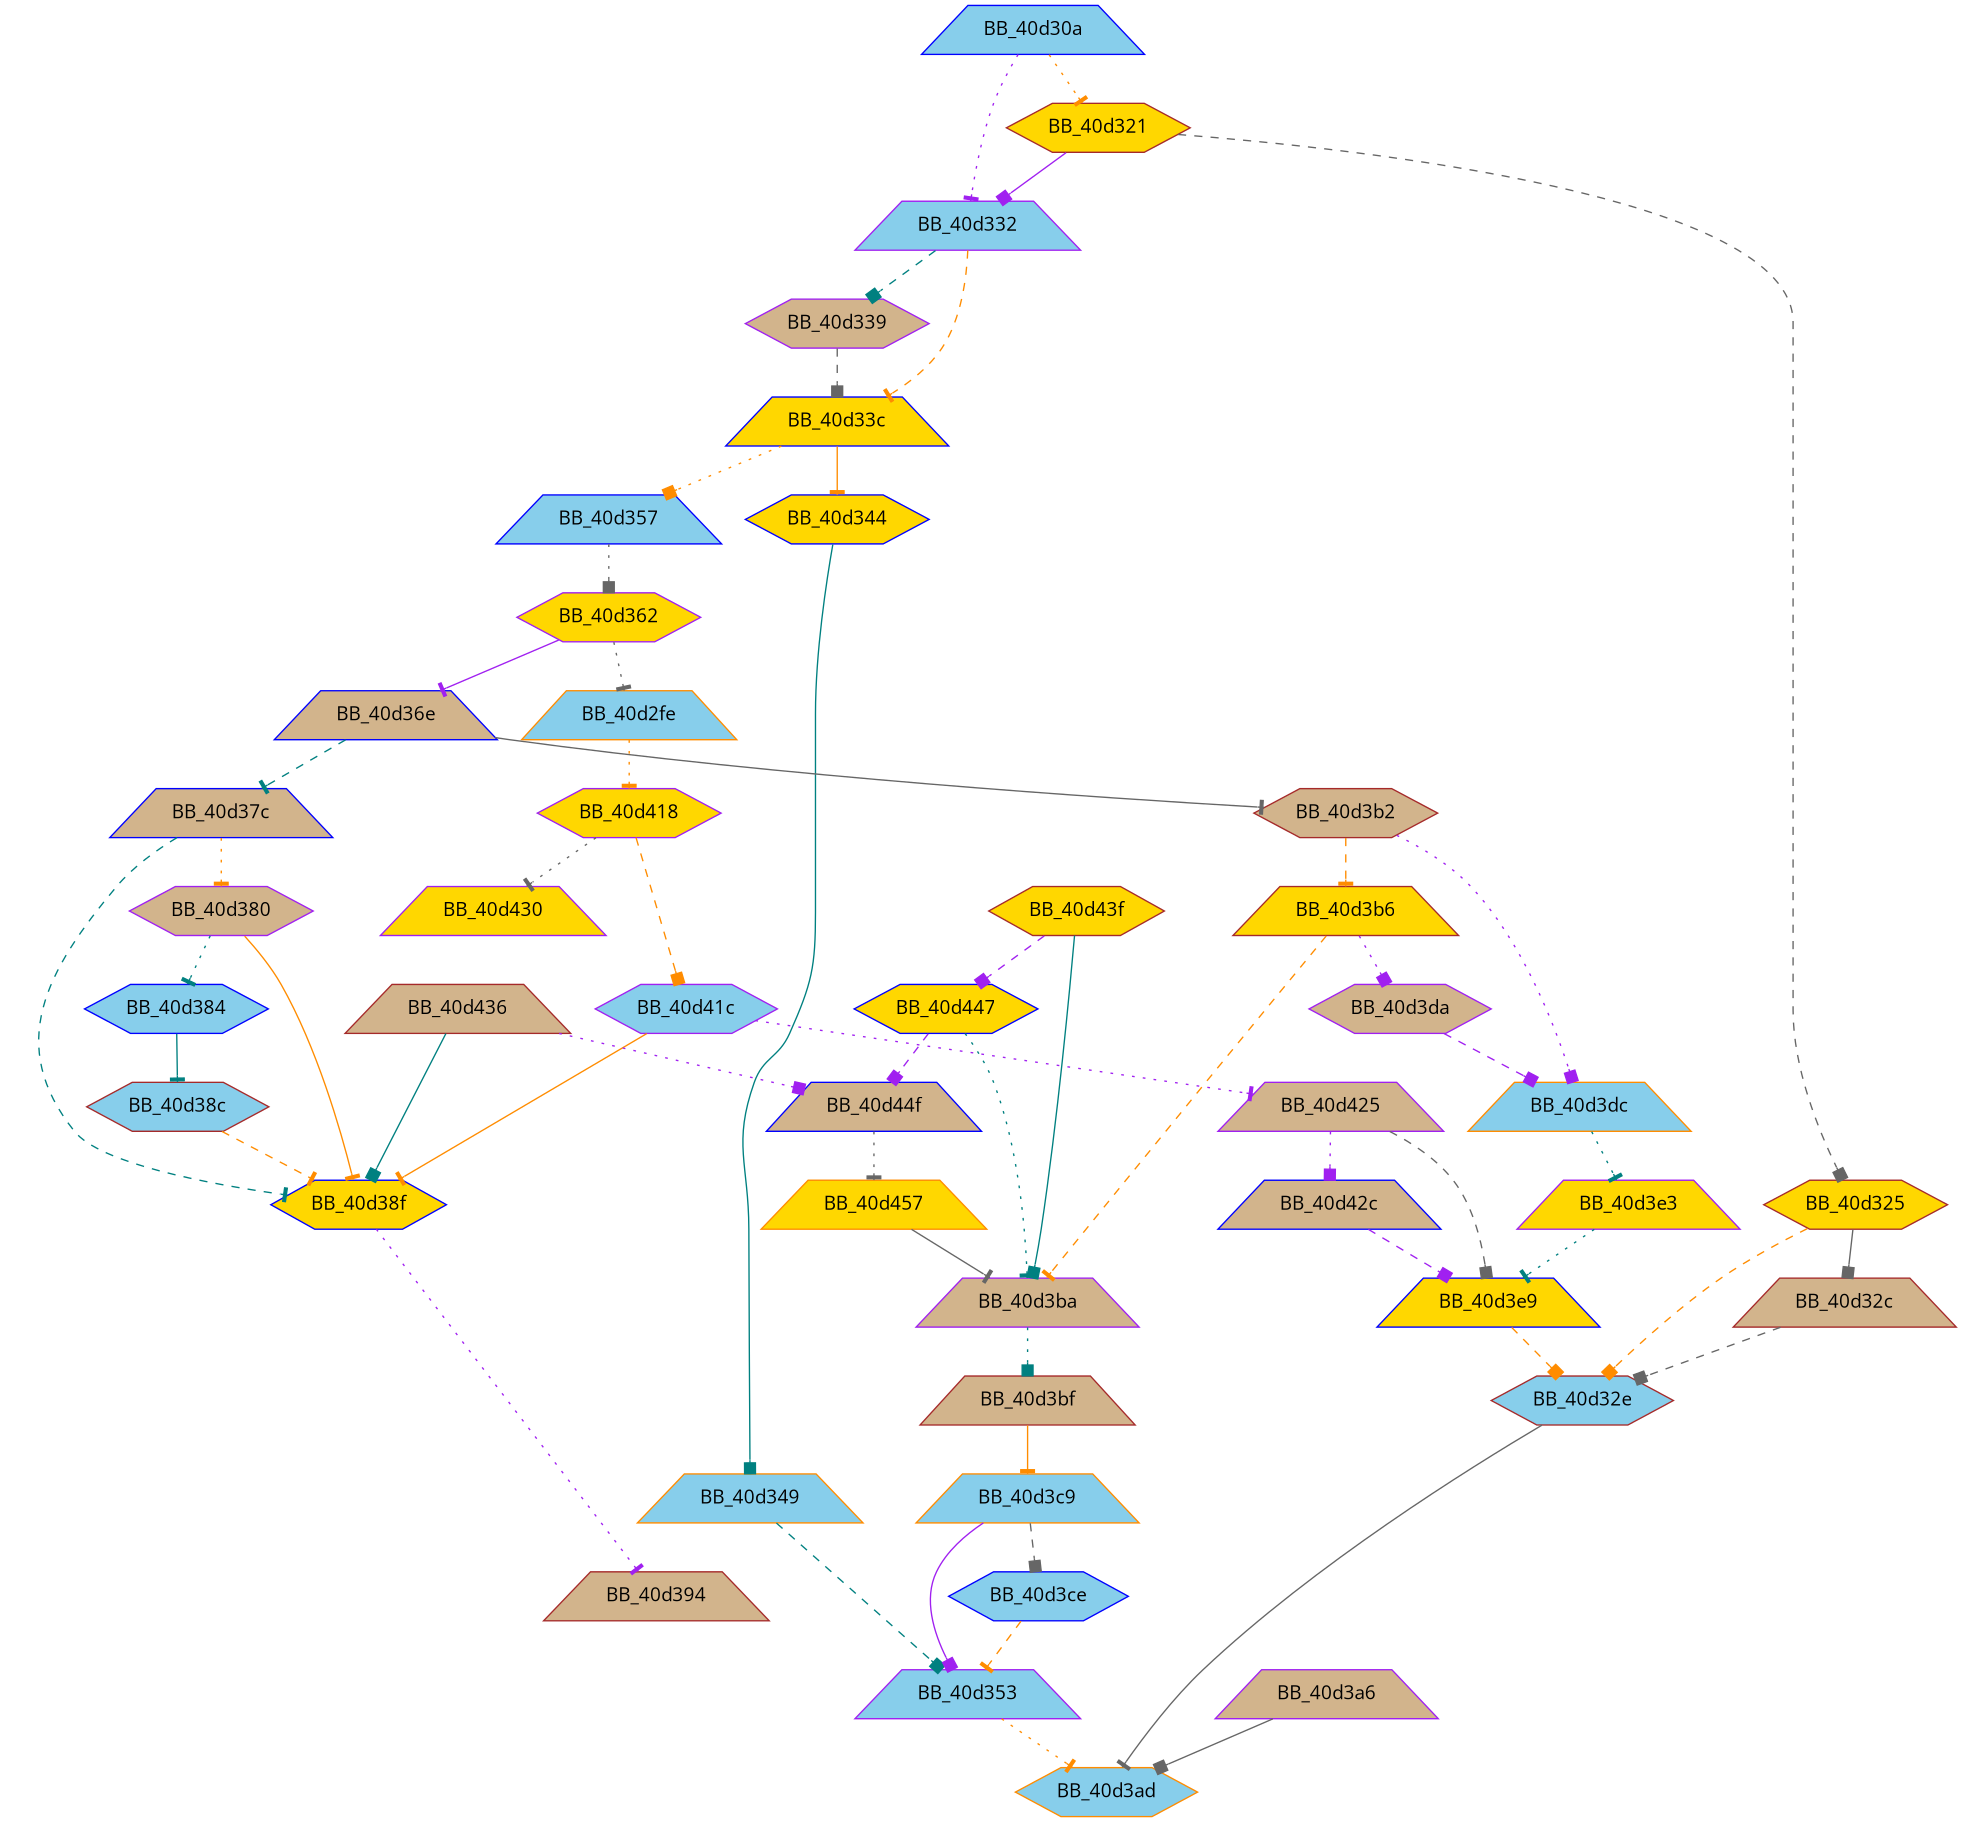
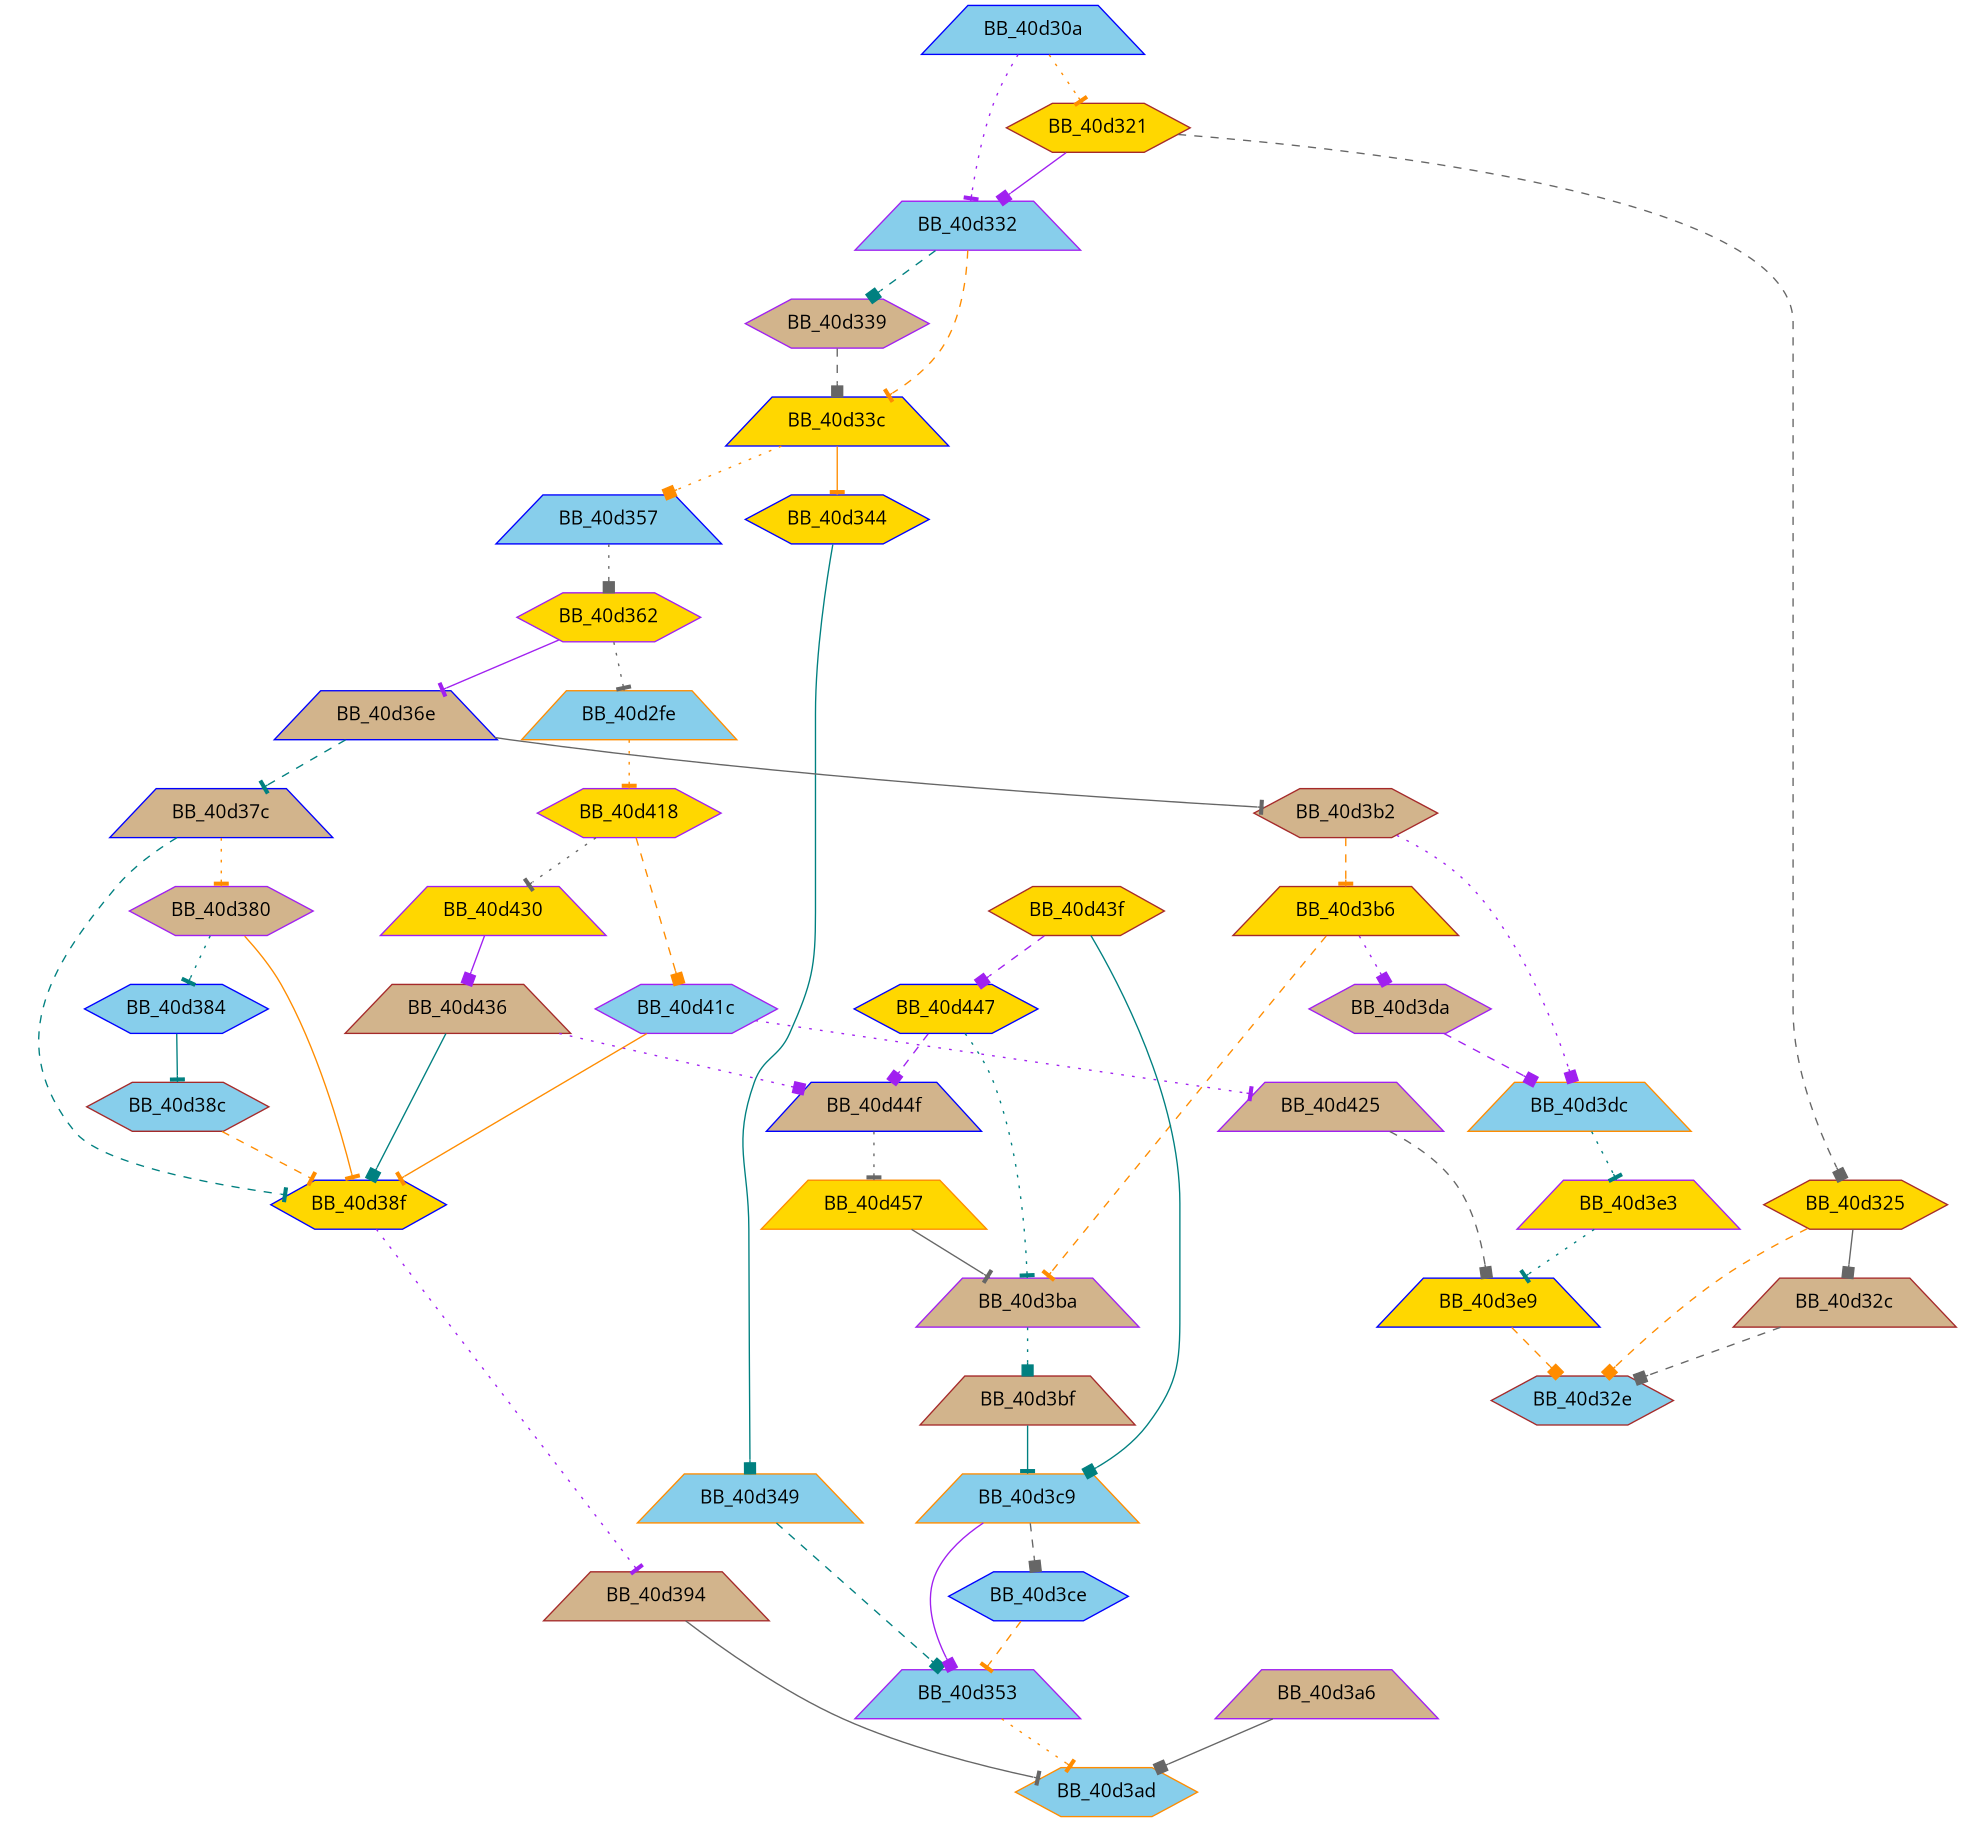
edge "BB_40d430" -> "BB_40d436": added
edge "BB_40d43f" -> "BB_40d3ba": now "BB_40d43f" -> "BB_40d3c9"
node "BB_40d42c": removed
edge "BB_40d3bf" -> "BB_40d3c9": color darkorange -> teal
edge "BB_40d32e" -> "BB_40d3ad": now "BB_40d394" -> "BB_40d3ad"
